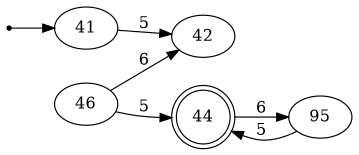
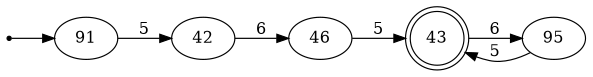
node "41": label "41" -> "91"
edge "46" -> "42": reversed
node "44": label "44" -> "43"
